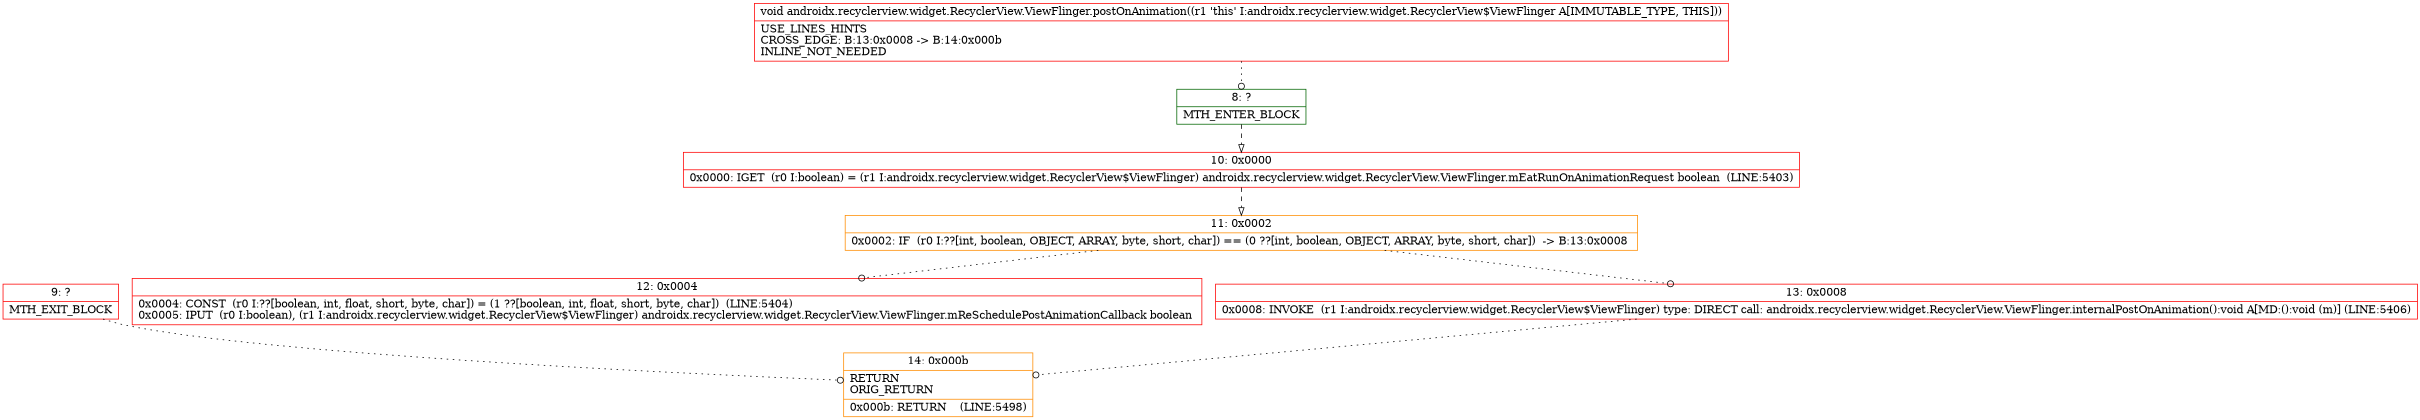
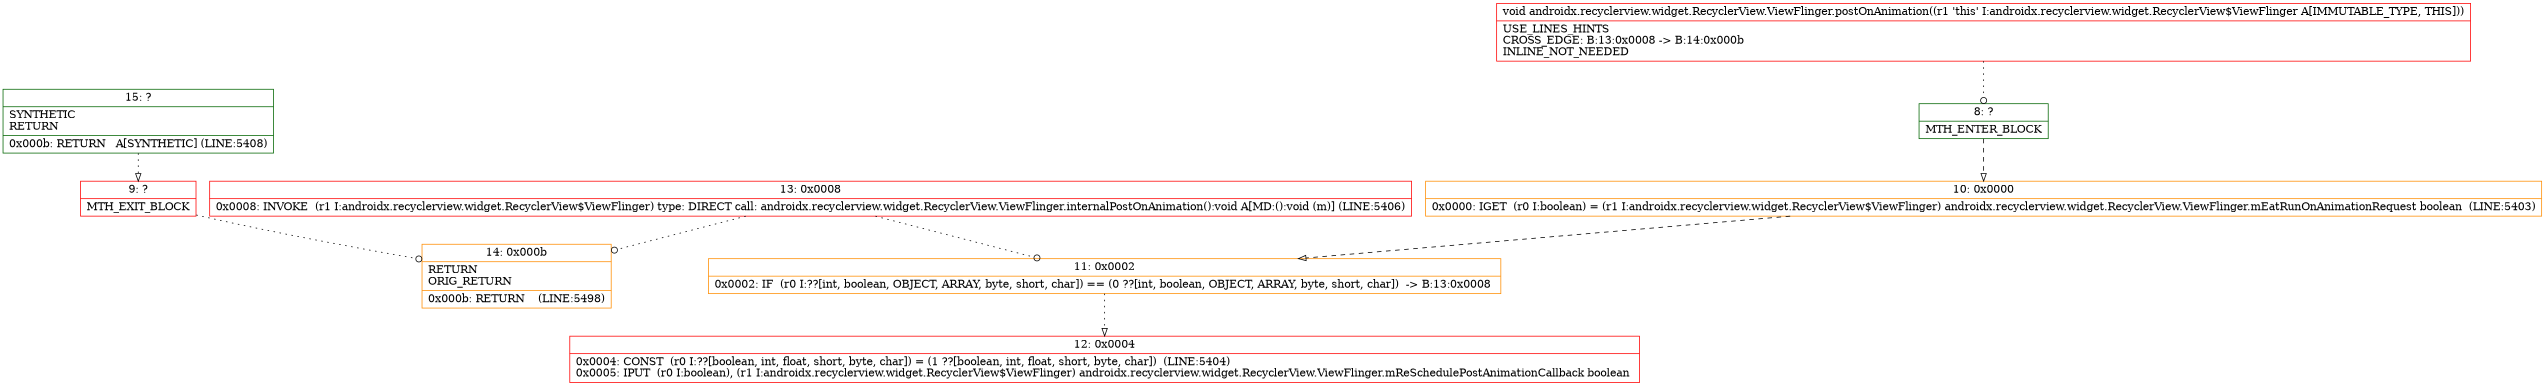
node "15: ?": added
node "10: 0x0000": color red -> darkorange
edge "11: 0x0002" -> "12: 0x0004": arrowhead odot -> onormal
edge "11: 0x0002" -> "13: 0x0008": reversed
